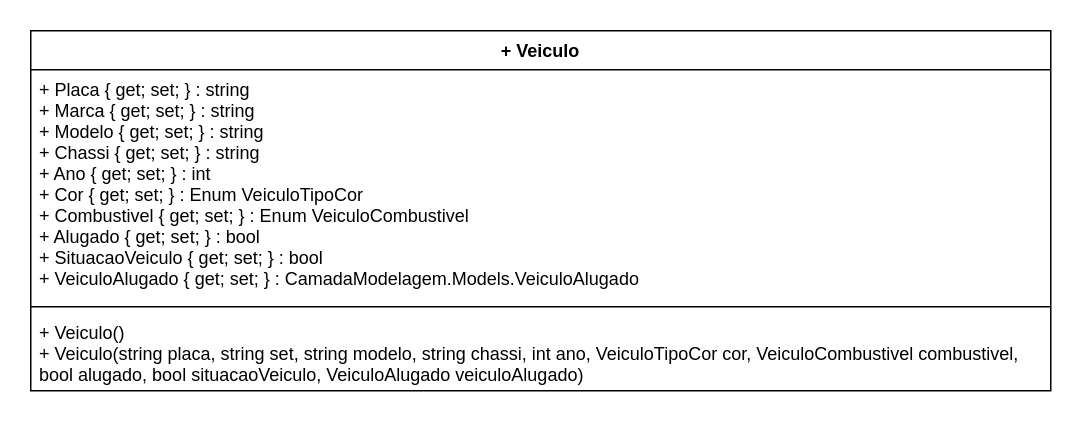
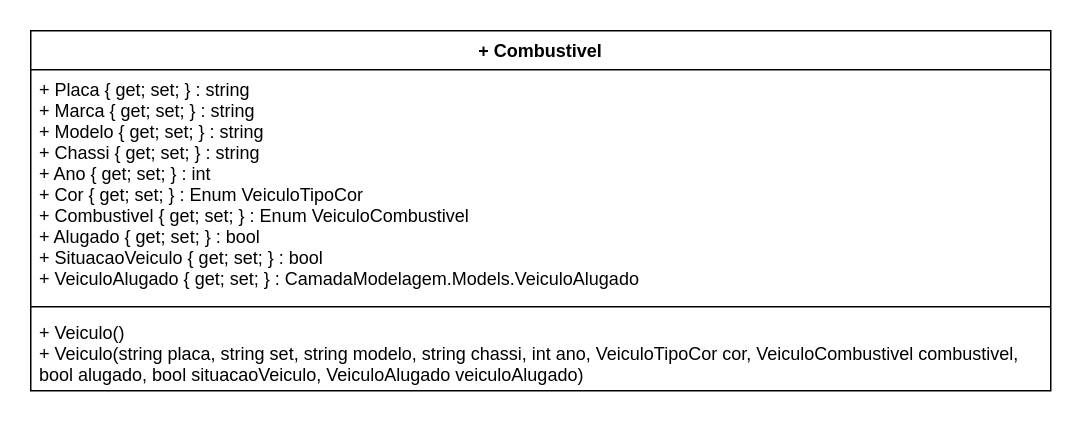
node "+ Veiculo": label "+ Veiculo" -> "+ Combustivel"
